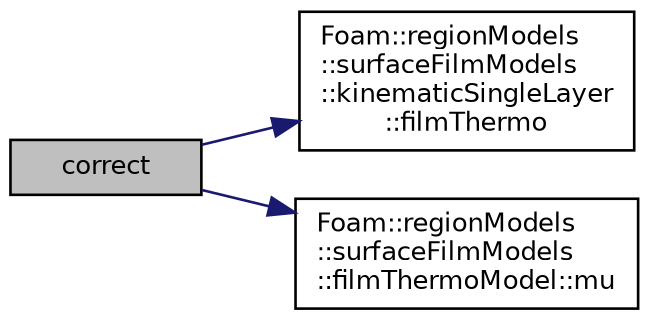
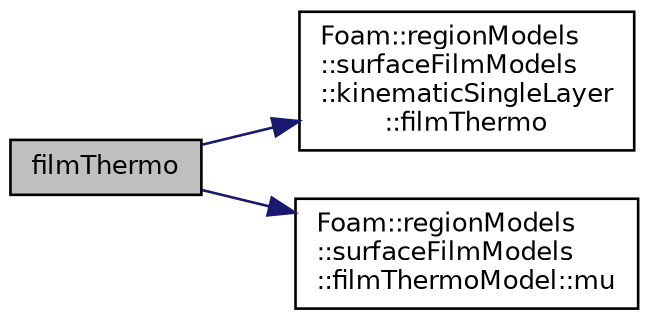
node "correct": label "correct" -> "filmThermo"
